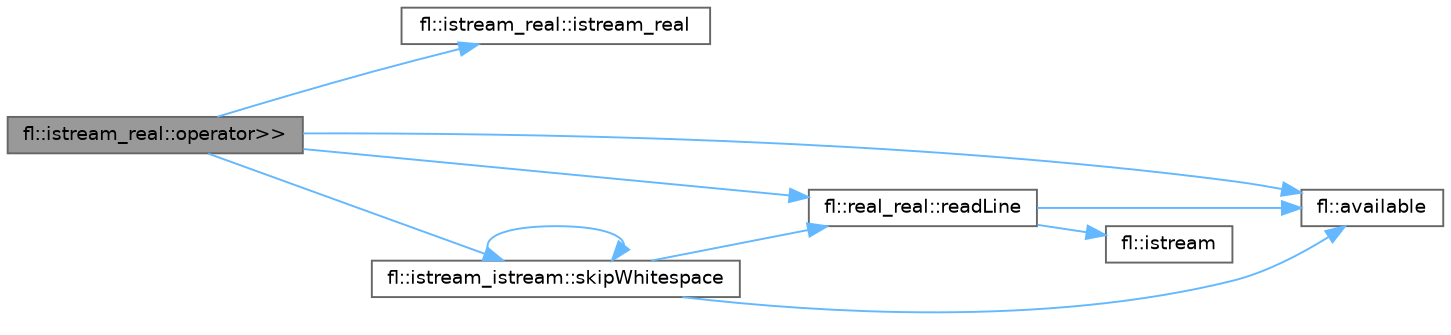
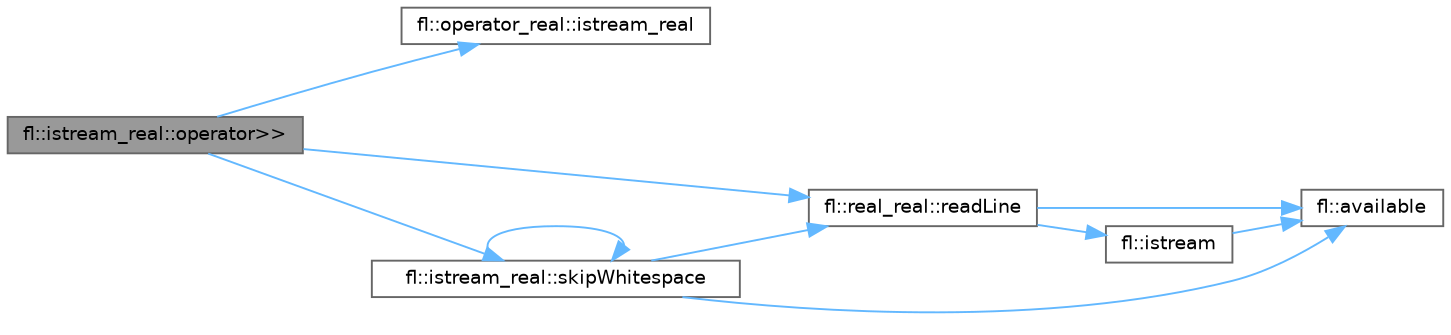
node "fl::istream_real::istream_real": label "fl::istream_real::istream_real" -> "fl::operator_real::istream_real"
edge "fl::istream_real::operator>>" -> "fl::available": now "fl::istream" -> "fl::available"
node "fl::istream_istream::skipWhitespace": label "fl::istream_istream::skipWhitespace" -> "fl::istream_real::skipWhitespace"
